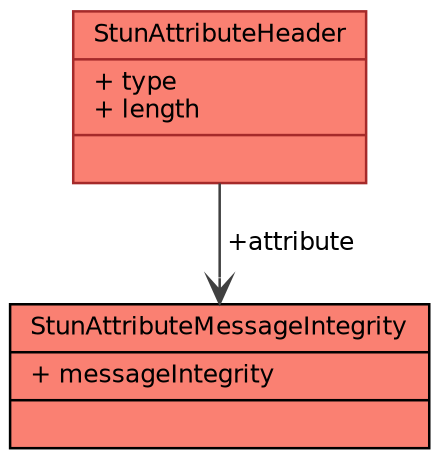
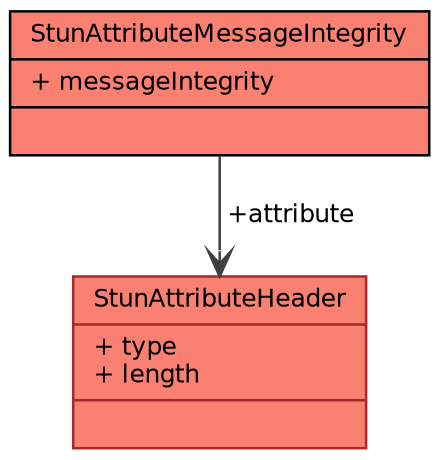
edge "StunAttributeHeader" -> "StunAttributeMessageIntegrity": reversed
